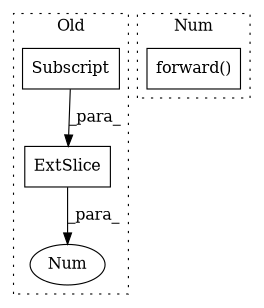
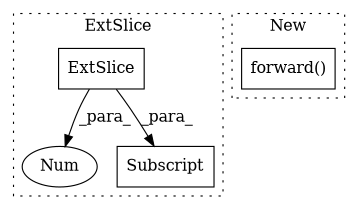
cluster "Old": label "Old" -> "ExtSlice"
cluster "Num": label "Num" -> "New"
edge "Subscript" -> "ExtSlice": reversed
